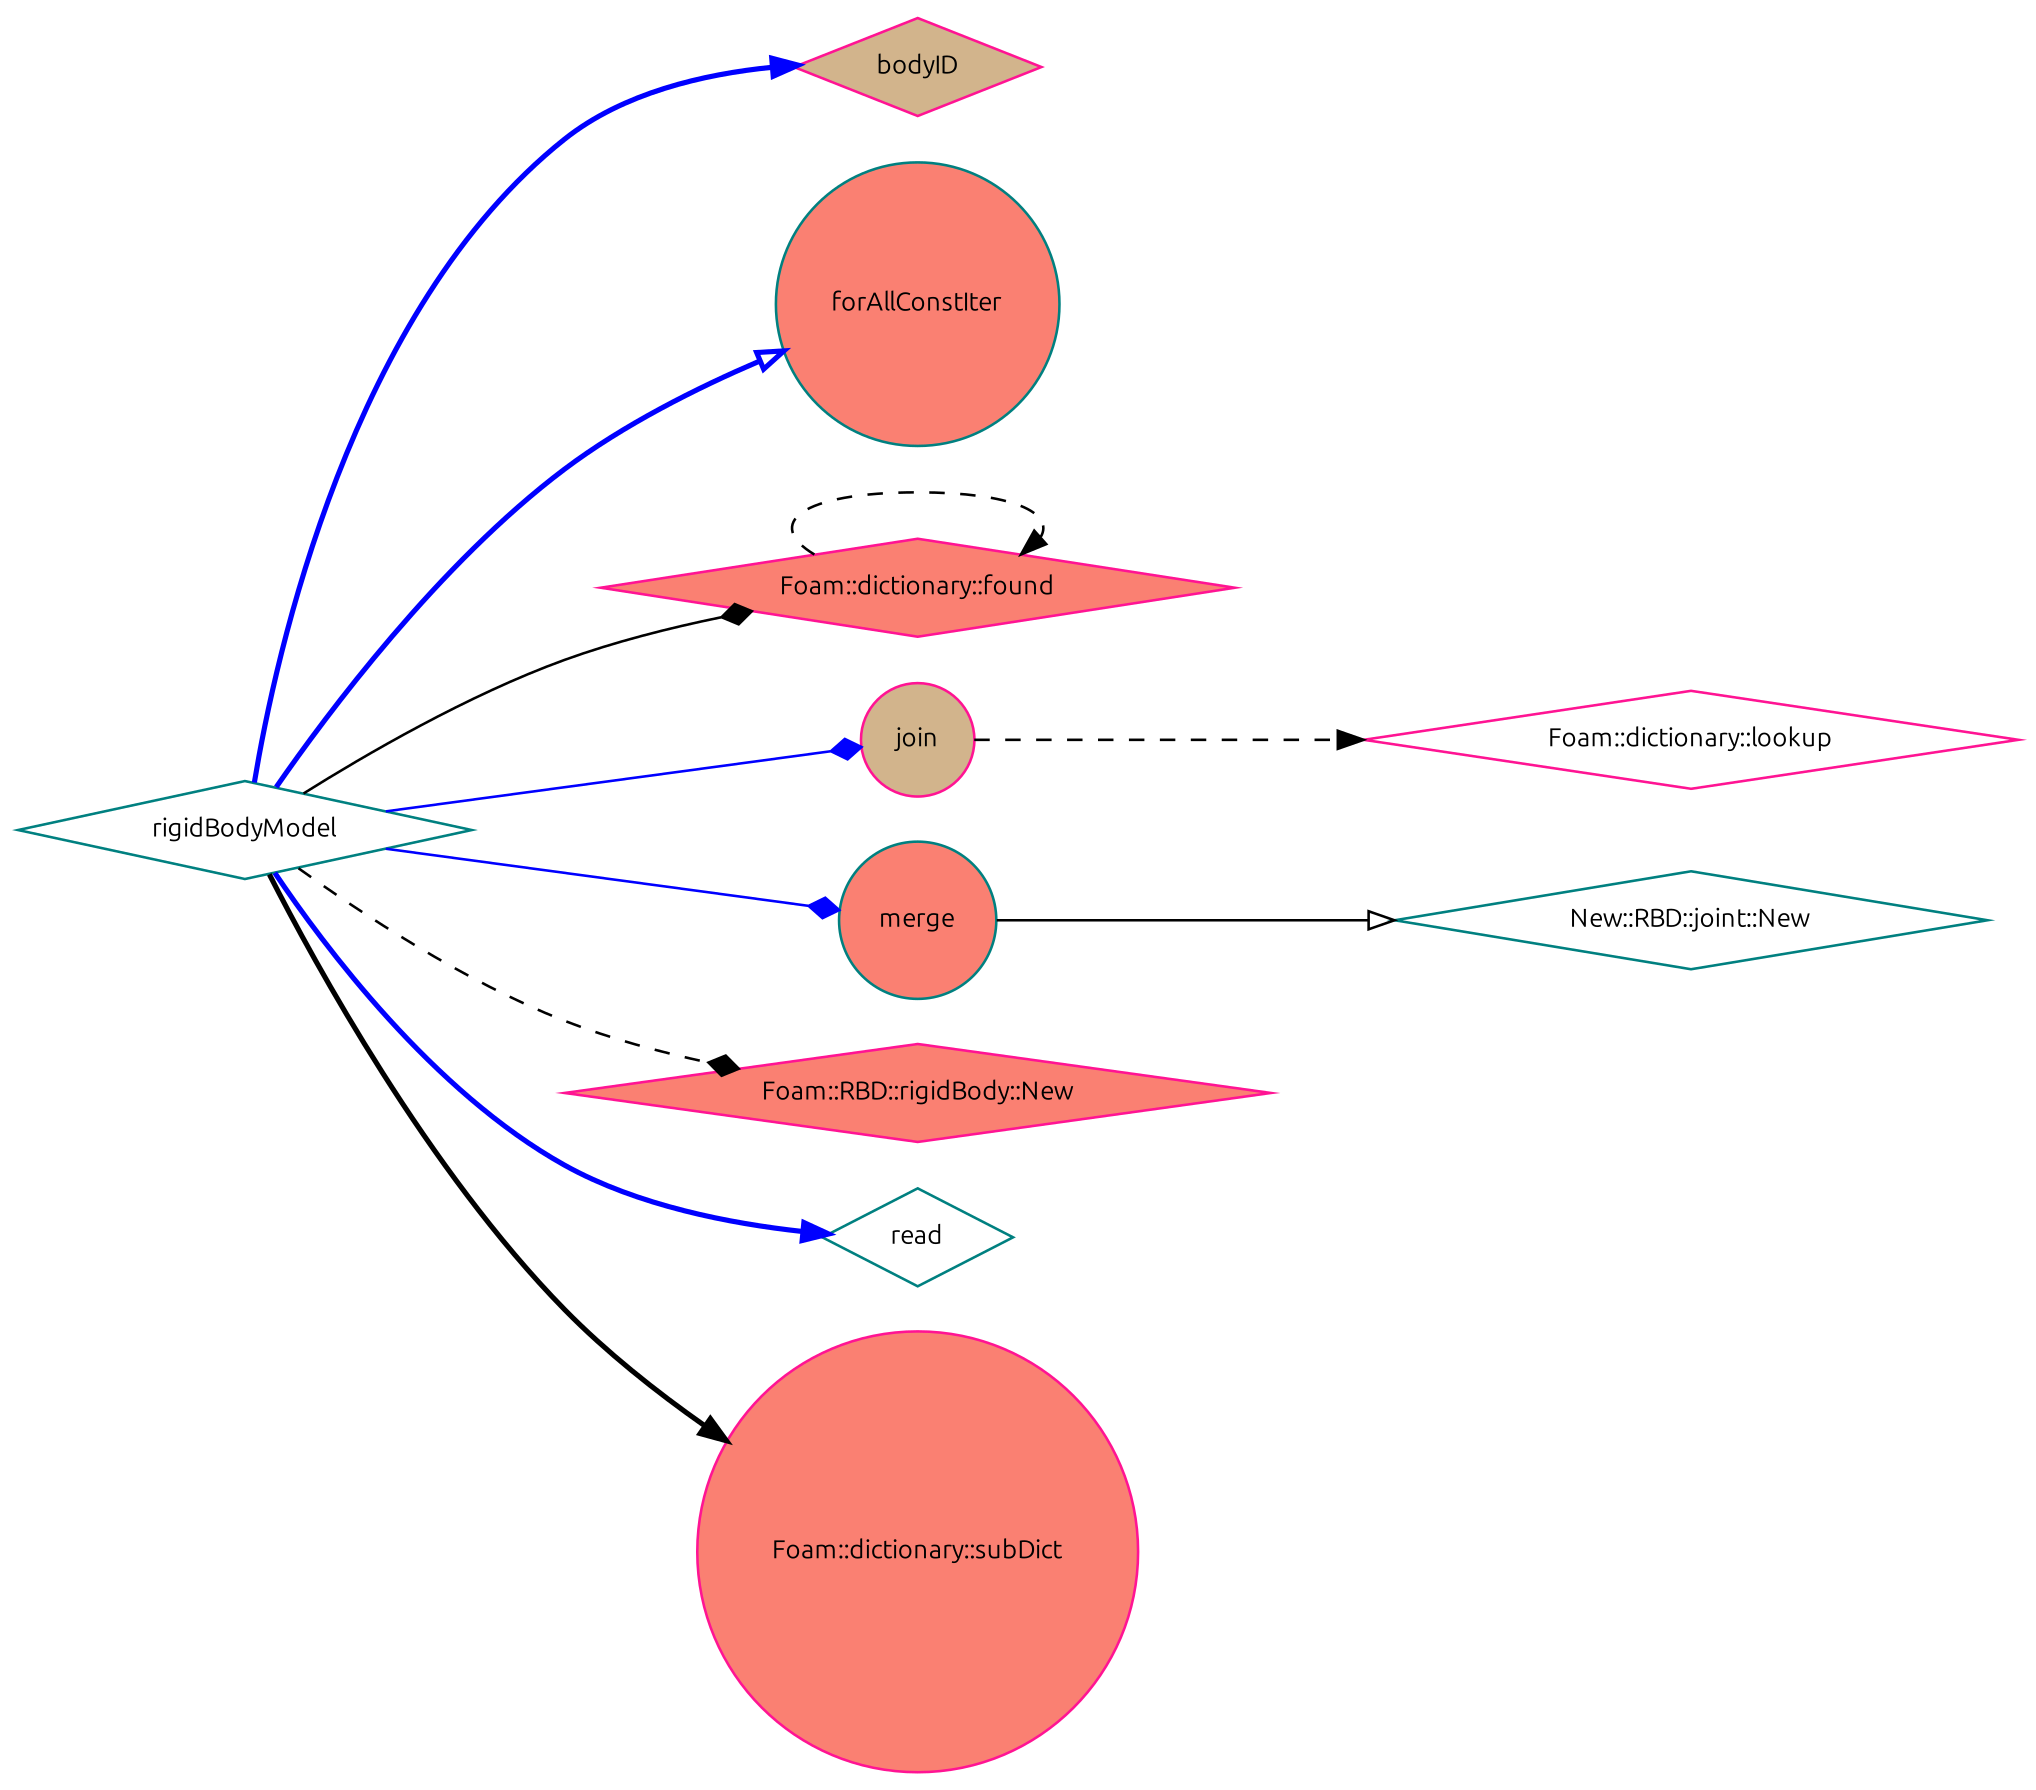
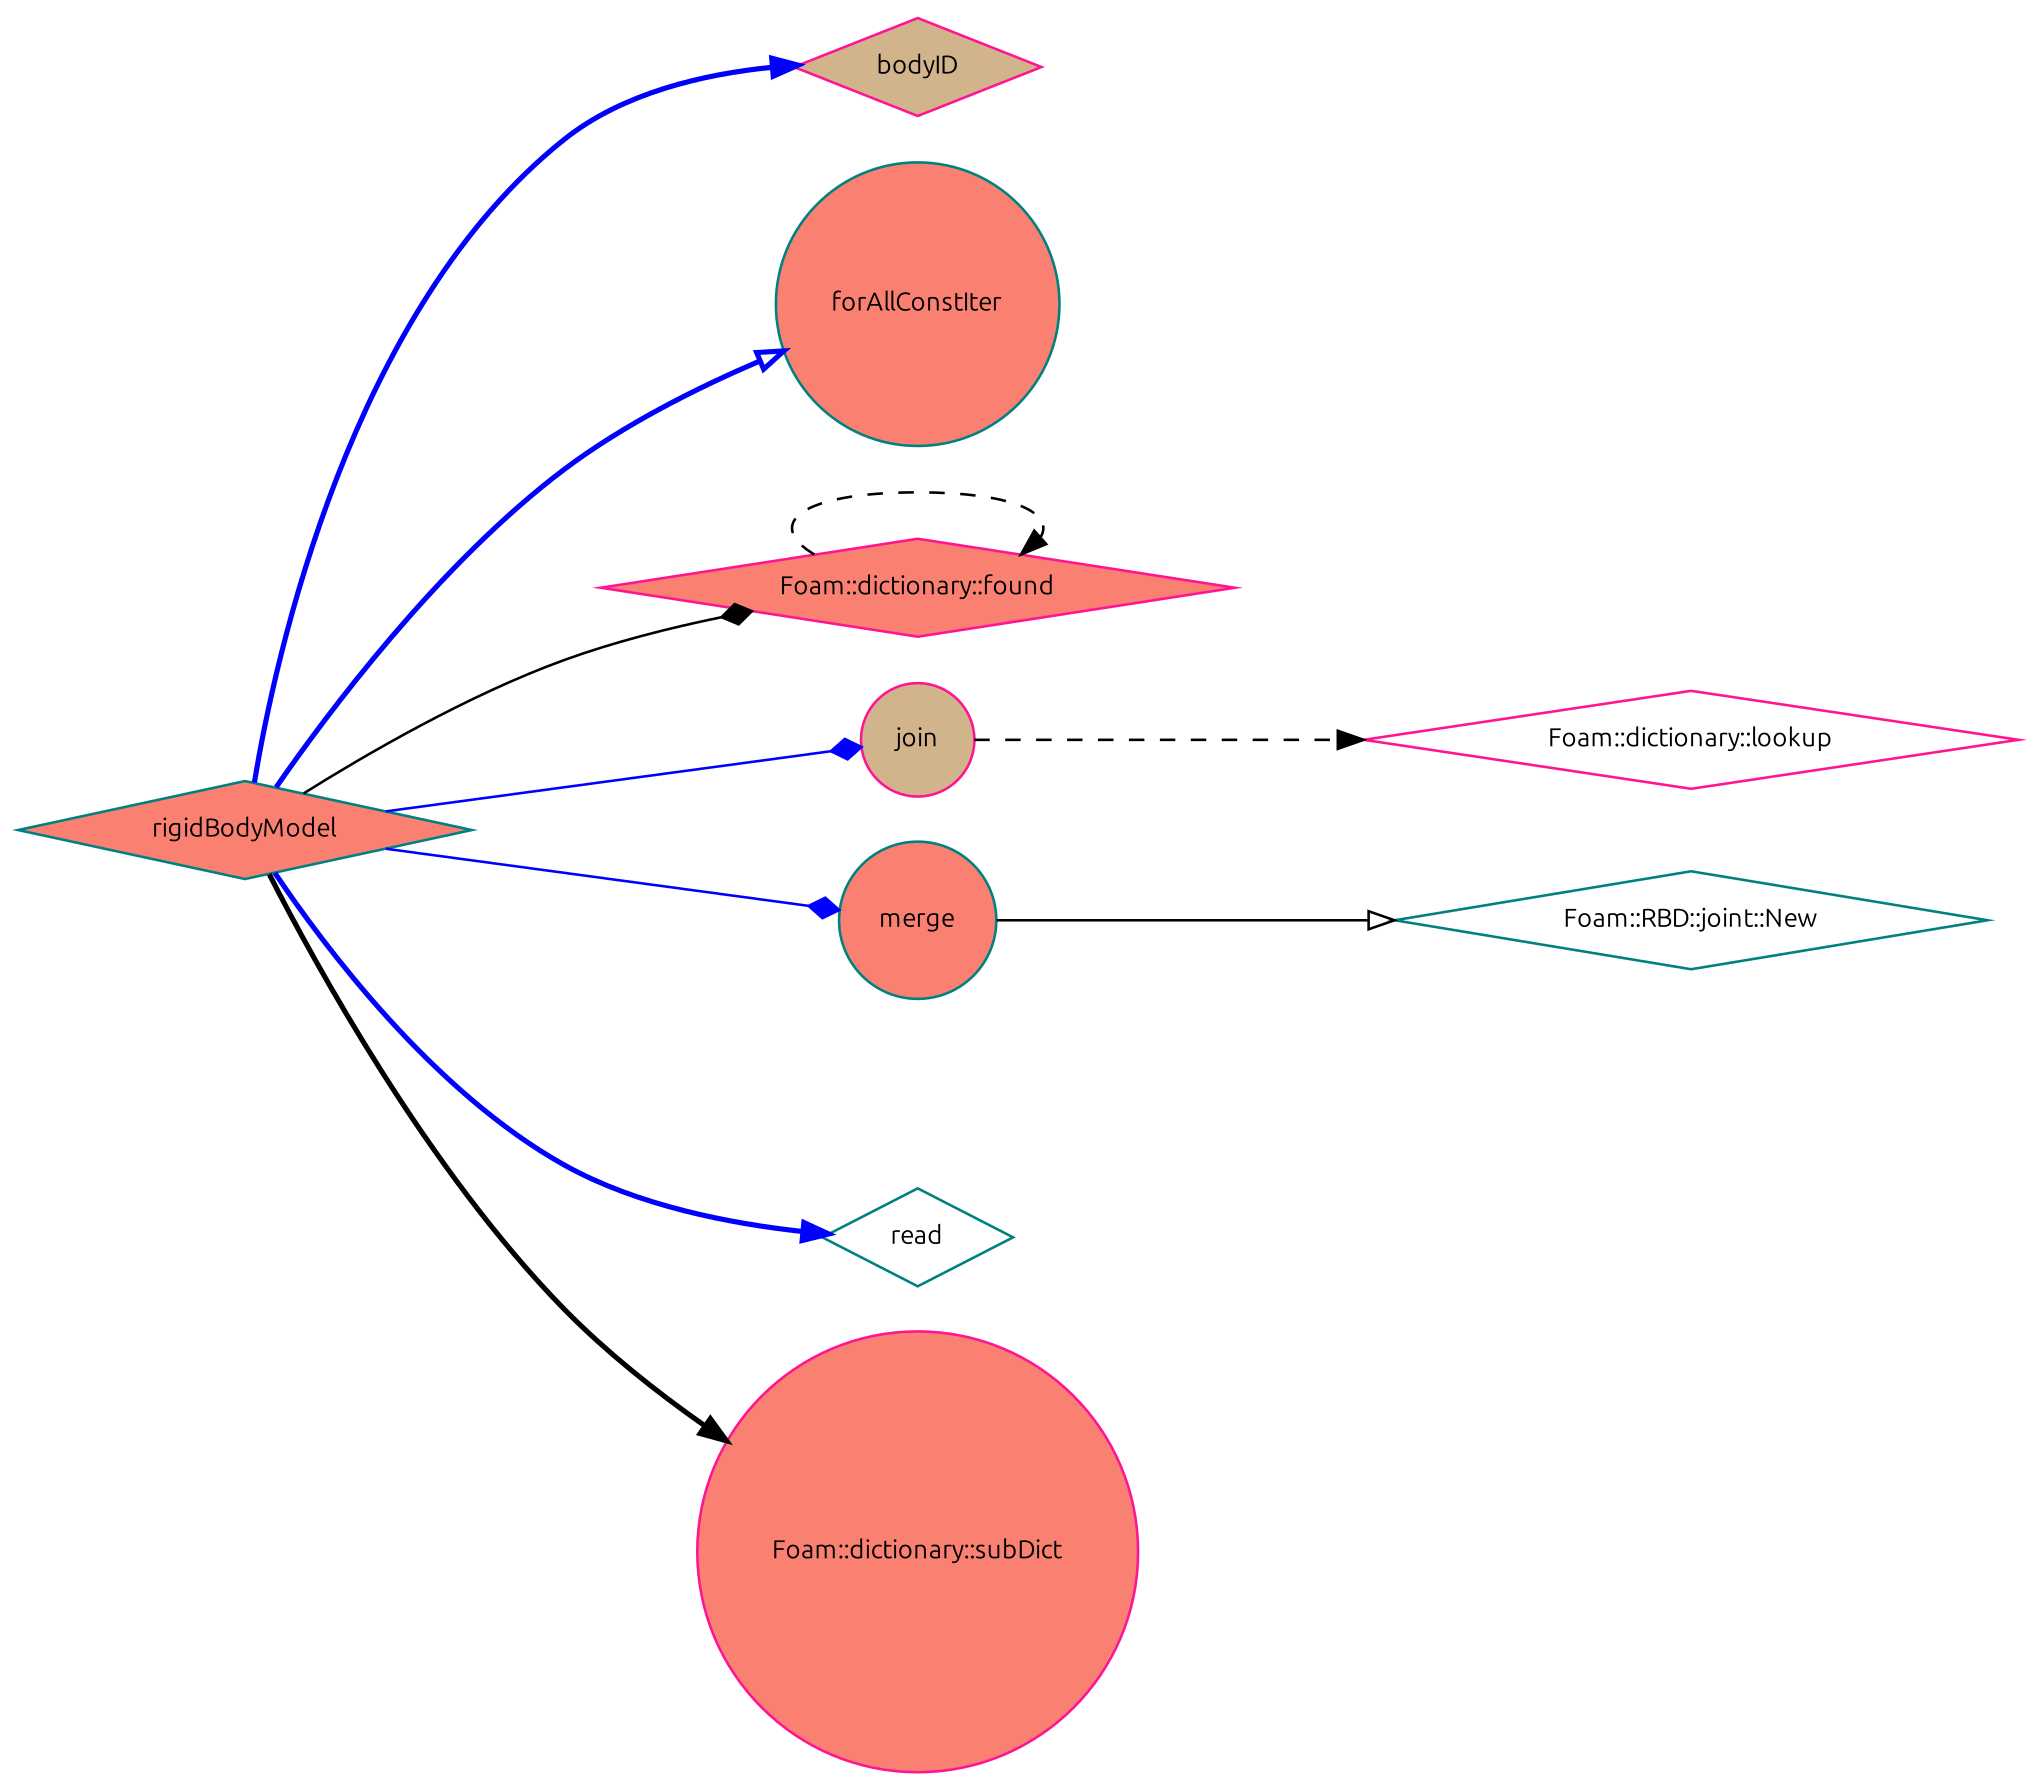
node "rigidBodyModel": fillcolor white -> salmon
node "New::RBD::joint::New": label "New::RBD::joint::New" -> "Foam::RBD::joint::New"
node "Foam::RBD::rigidBody::New": removed
